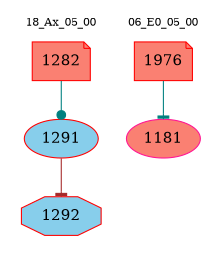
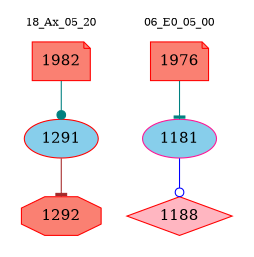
cluster "18_Ax_05_00": label "18_Ax_05_00" -> "18_Ax_05_20"
node "1282": label "1282" -> "1982"
node "1181": fillcolor salmon -> skyblue
node "1292": fillcolor skyblue -> salmon
node "1188": added
